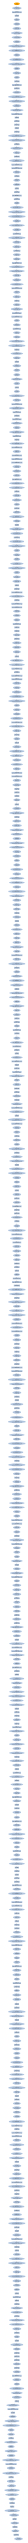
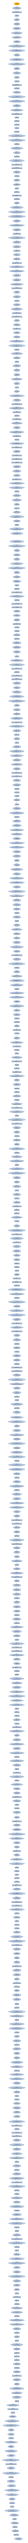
node "0x00402f12 movl %eax, (%esp)": removed
